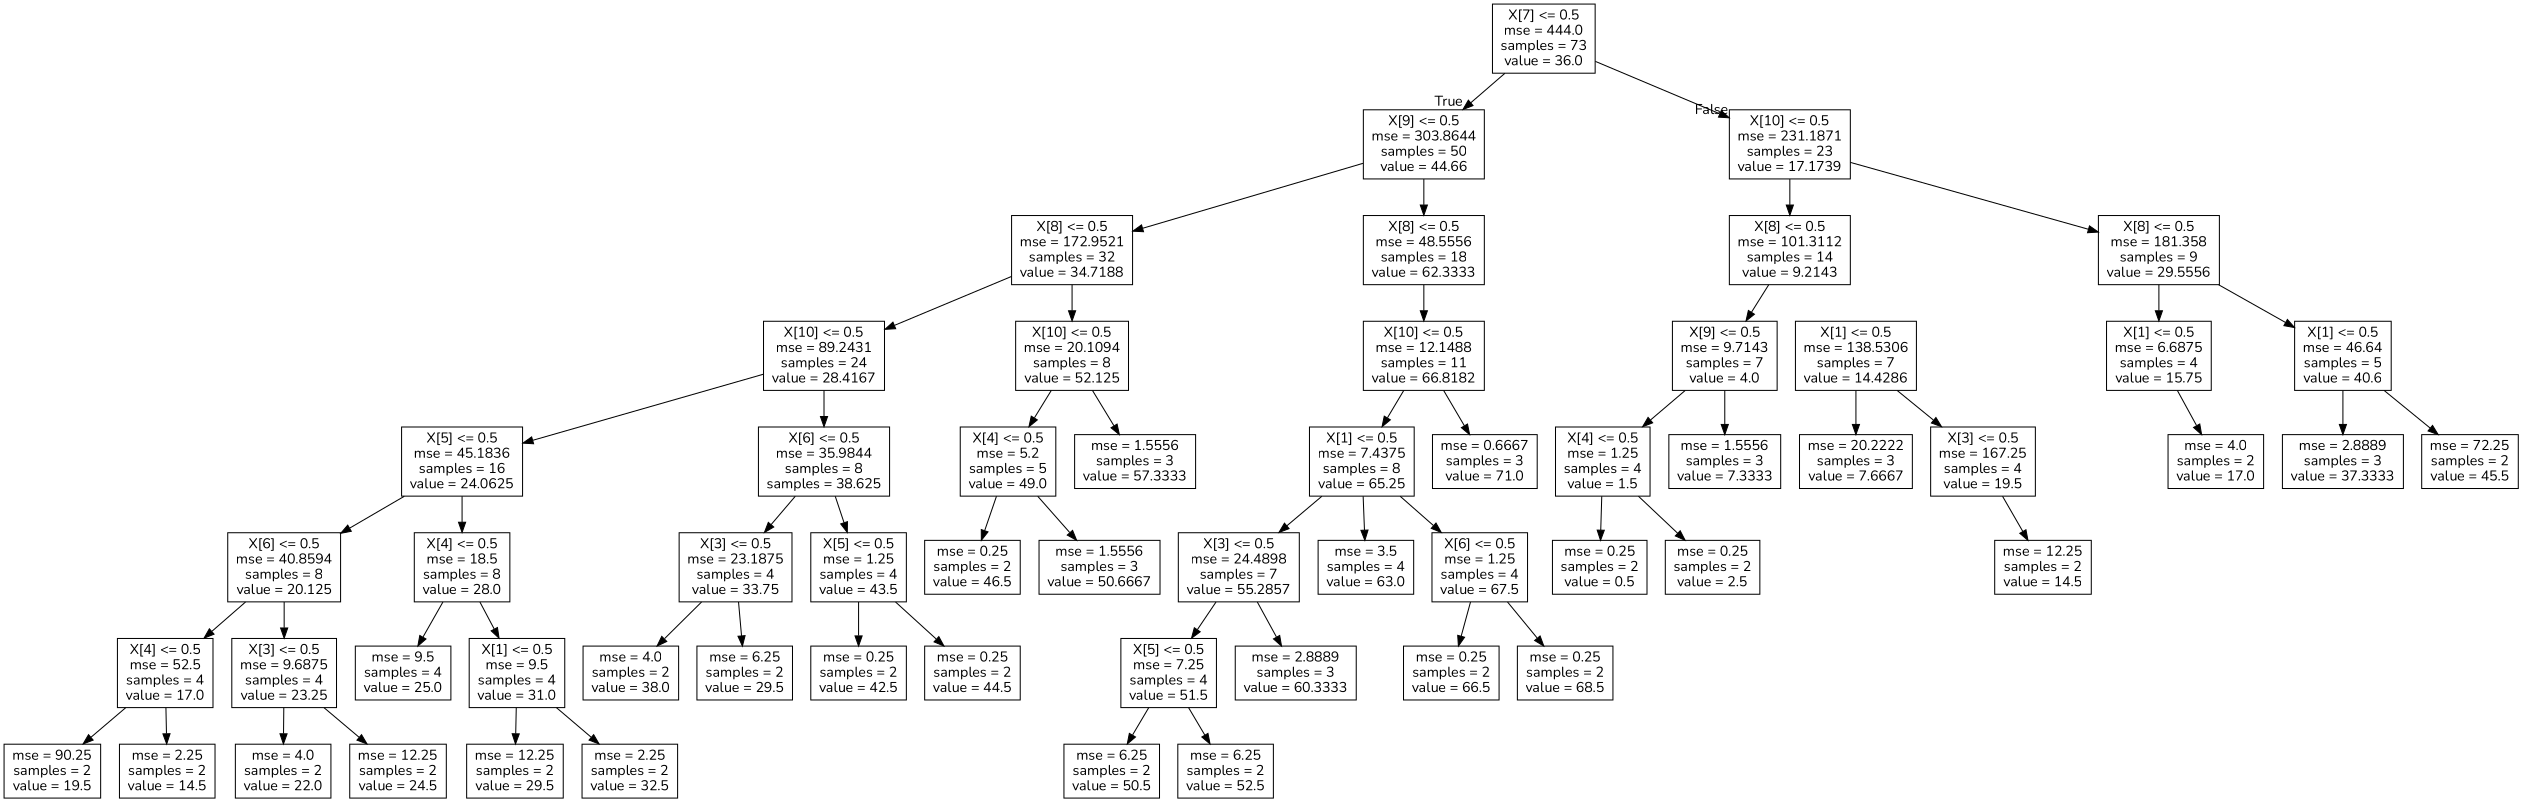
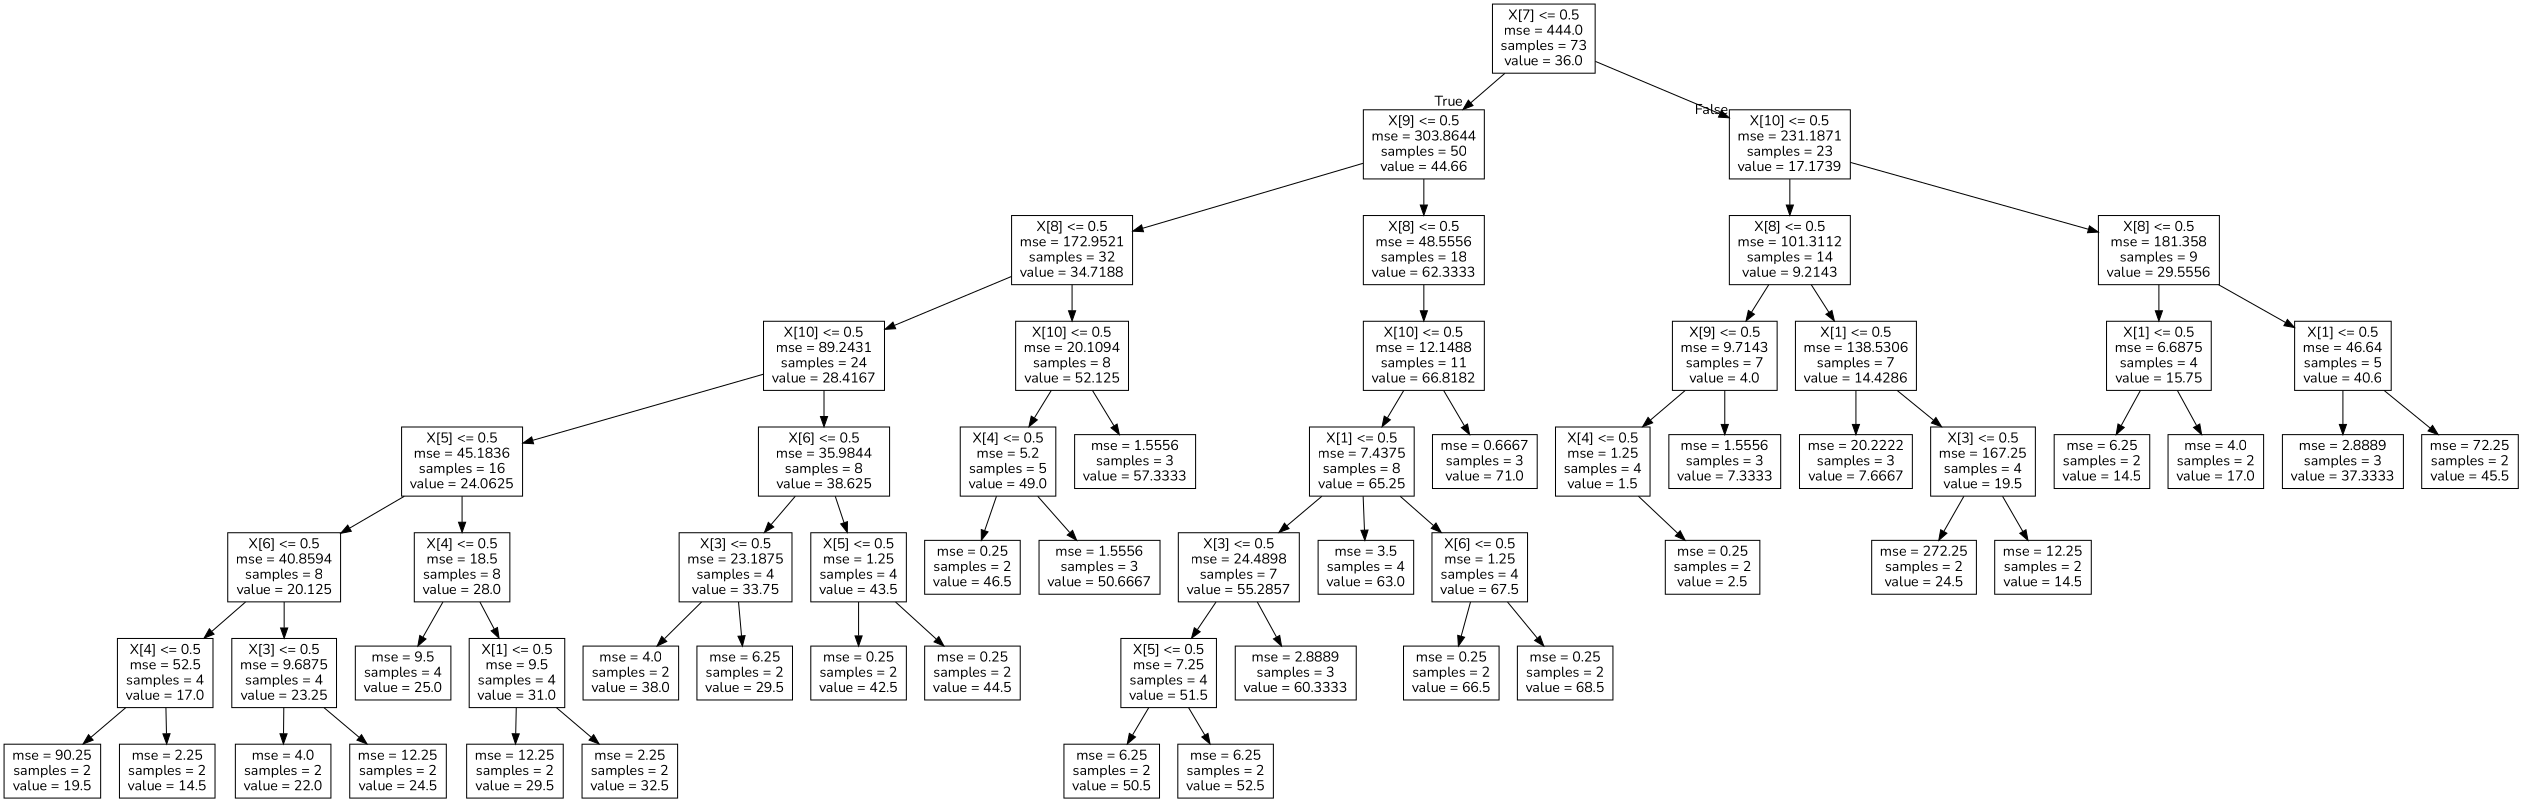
edge "X[8] <= 0.5 mse = 101.3112 samples = 14 value = 9.2143" -> "X[1] <= 0.5 mse = 138.5306 samples = 7 value = 14.4286": added
node "X[6] <= 0.5 mse = 35.9844 samples = 8 samples = 38.625": label "X[6] <= 0.5 mse = 35.9844 samples = 8 samples = 38.625" -> "X[6] <= 0.5 mse = 35.9844 samples = 8 value = 38.625"
node "mse = 6.25 samples = 2 value = 14.5": added
node "mse = 0.25 samples = 2 value = 0.5": removed
node "mse = 272.25 samples = 2 value = 24.5": added
